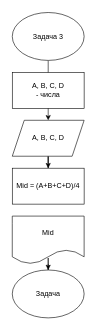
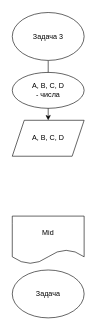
node "A, B, C, D - числа": shape rectangle -> ellipse
edge "A, B, C, D" -> "Mid = (A+B+C+D)/4": removed
node "Mid = (A+B+C+D)/4": removed
edge "Mid" -> "Задача": removed
